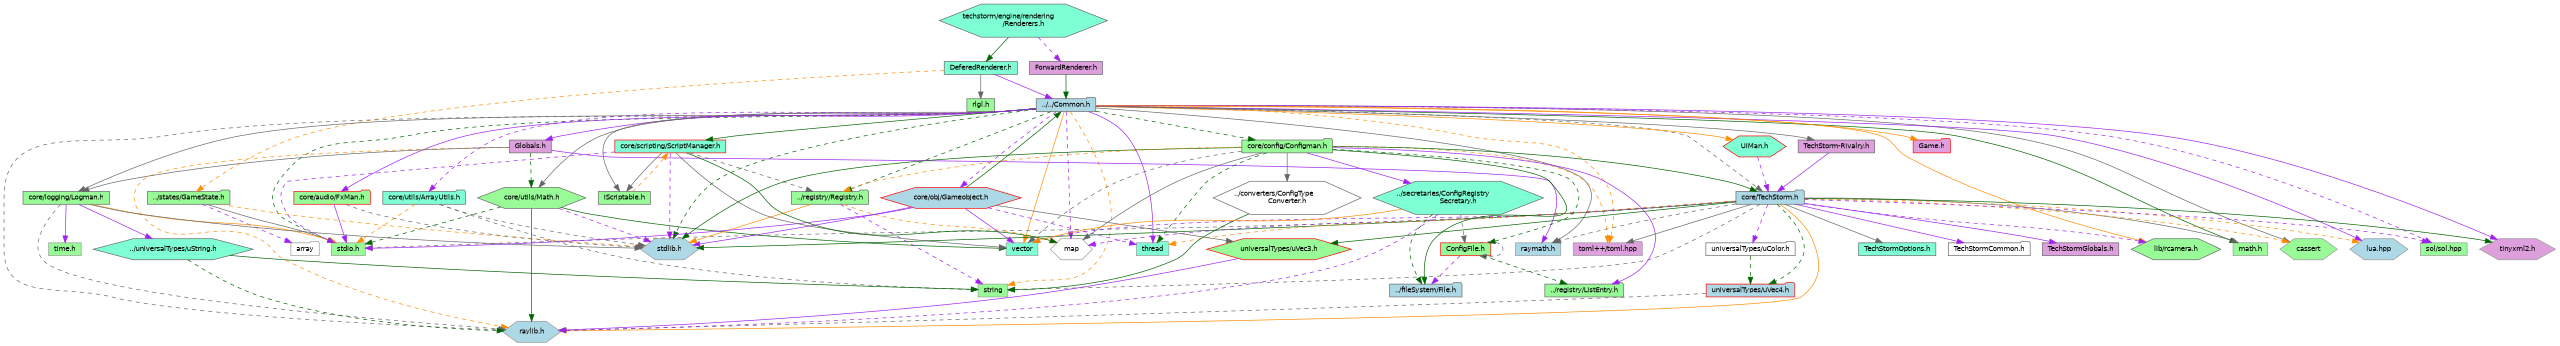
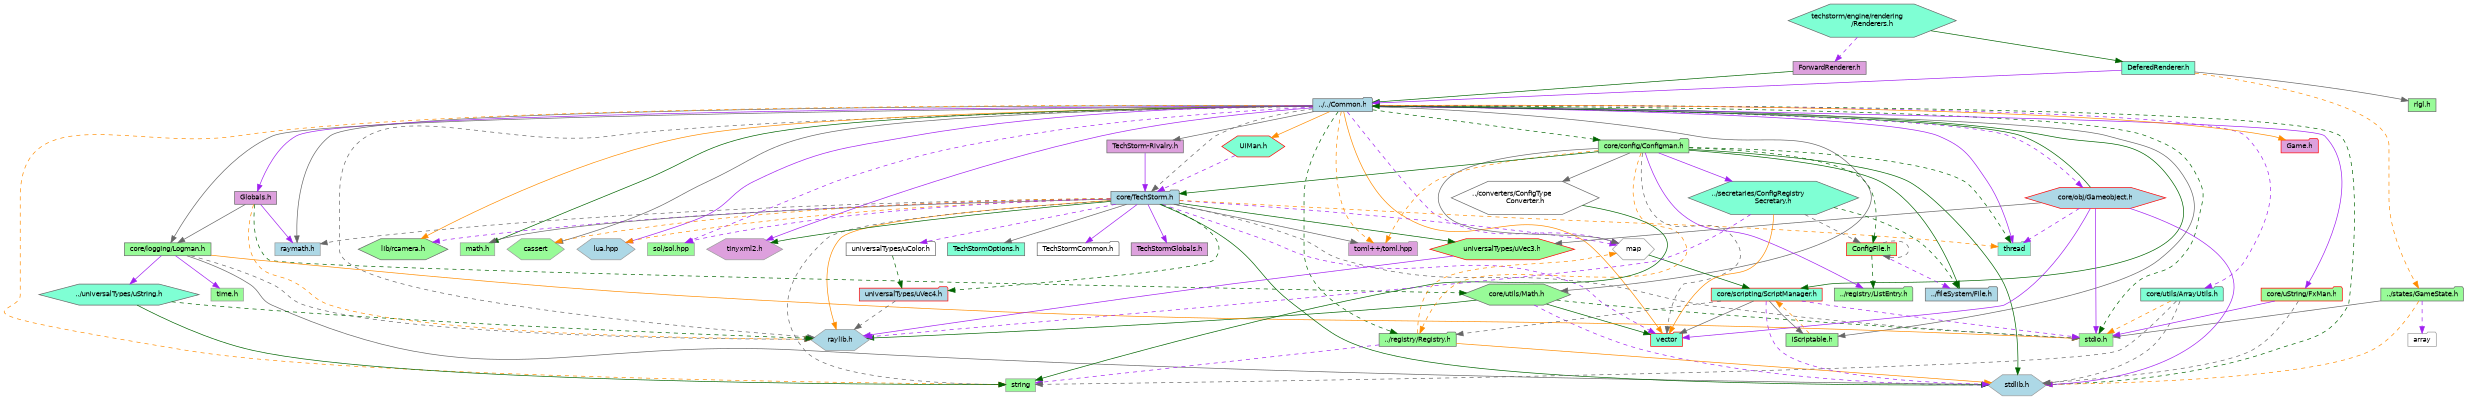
node "core/audio/FxMan.h": label "core/audio/FxMan.h" -> "core/uString/FxMan.h"
edge "core/scripting/ScriptManager.h" -> "map": reversed
node "vector": color grey60 -> red
